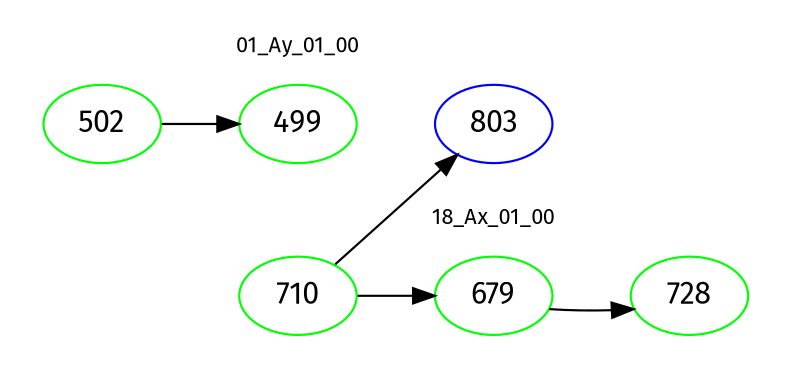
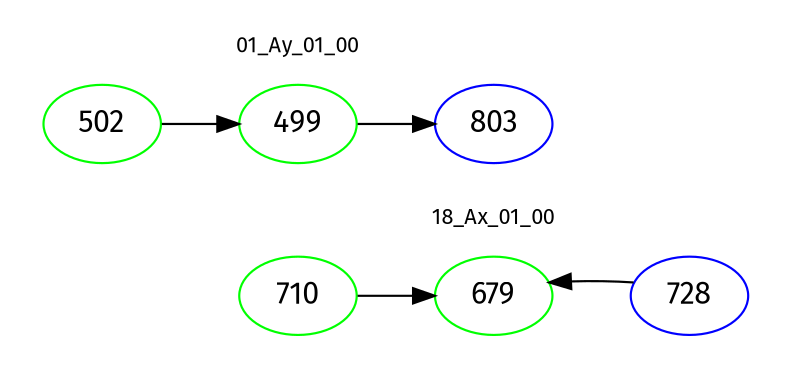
edge "710" -> "803": now "499" -> "803"
node "728": color green -> blue
edge "679" -> "728": reversed
